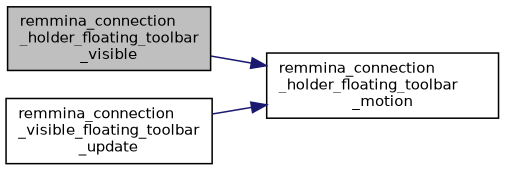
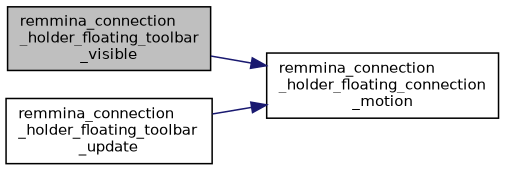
node "remmina_connection _holder_floating_toolbar _motion": label "remmina_connection _holder_floating_toolbar _motion" -> "remmina_connection _holder_floating_connection _motion"
node "remmina_connection _visible_floating_toolbar _update": label "remmina_connection _visible_floating_toolbar _update" -> "remmina_connection _holder_floating_toolbar _update"
